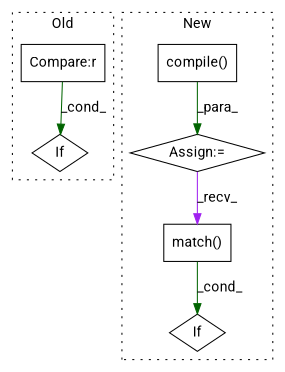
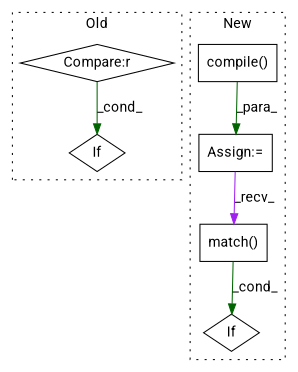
node "Compare:r": shape box -> diamond
node "Assign:=": shape diamond -> box
